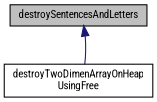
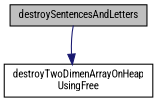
edge "destroyTwoDimenArrayOnHeap UsingFree" -> "destroySentencesAndLetters": reversed
